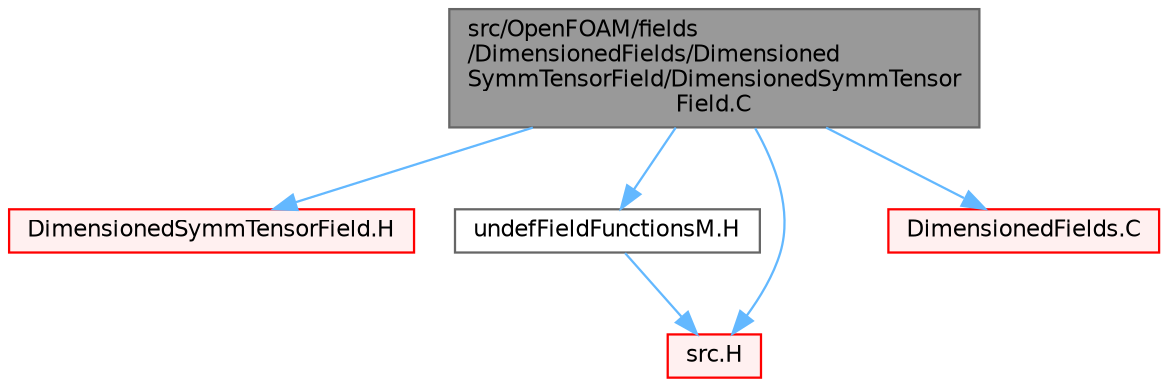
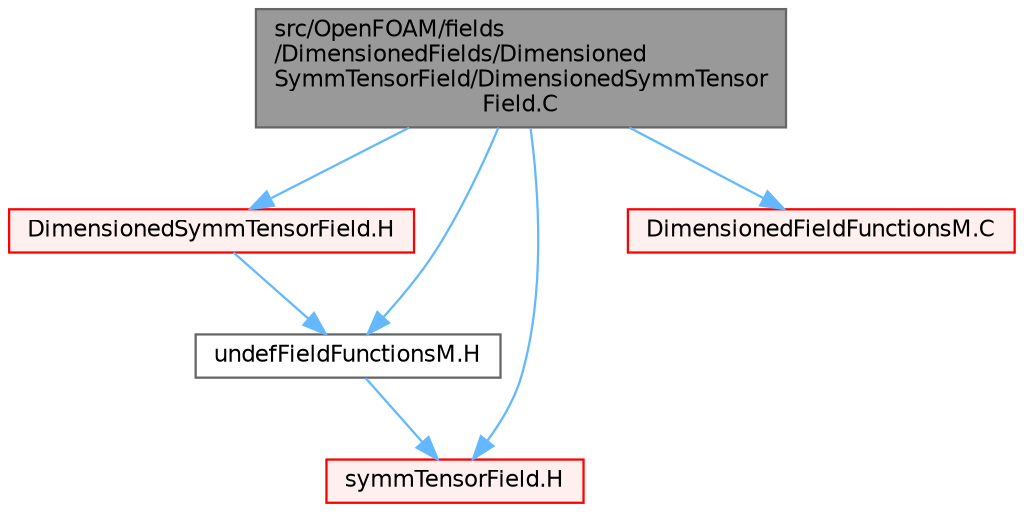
node "DimensionedFields.C": label "DimensionedFields.C" -> "DimensionedFieldFunctionsM.C"
edge "DimensionedSymmTensorField.H" -> "undefFieldFunctionsM.H": added
node "src.H": label "src.H" -> "symmTensorField.H"
